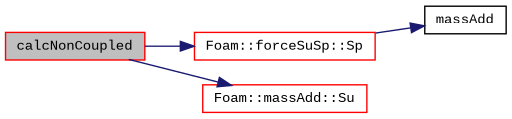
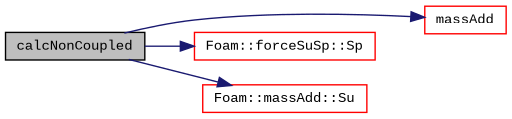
node "massAdd": color black -> red
edge "Foam::forceSuSp::Sp" -> "massAdd": now "calcNonCoupled" -> "massAdd"
node "calcNonCoupled": color red -> black
